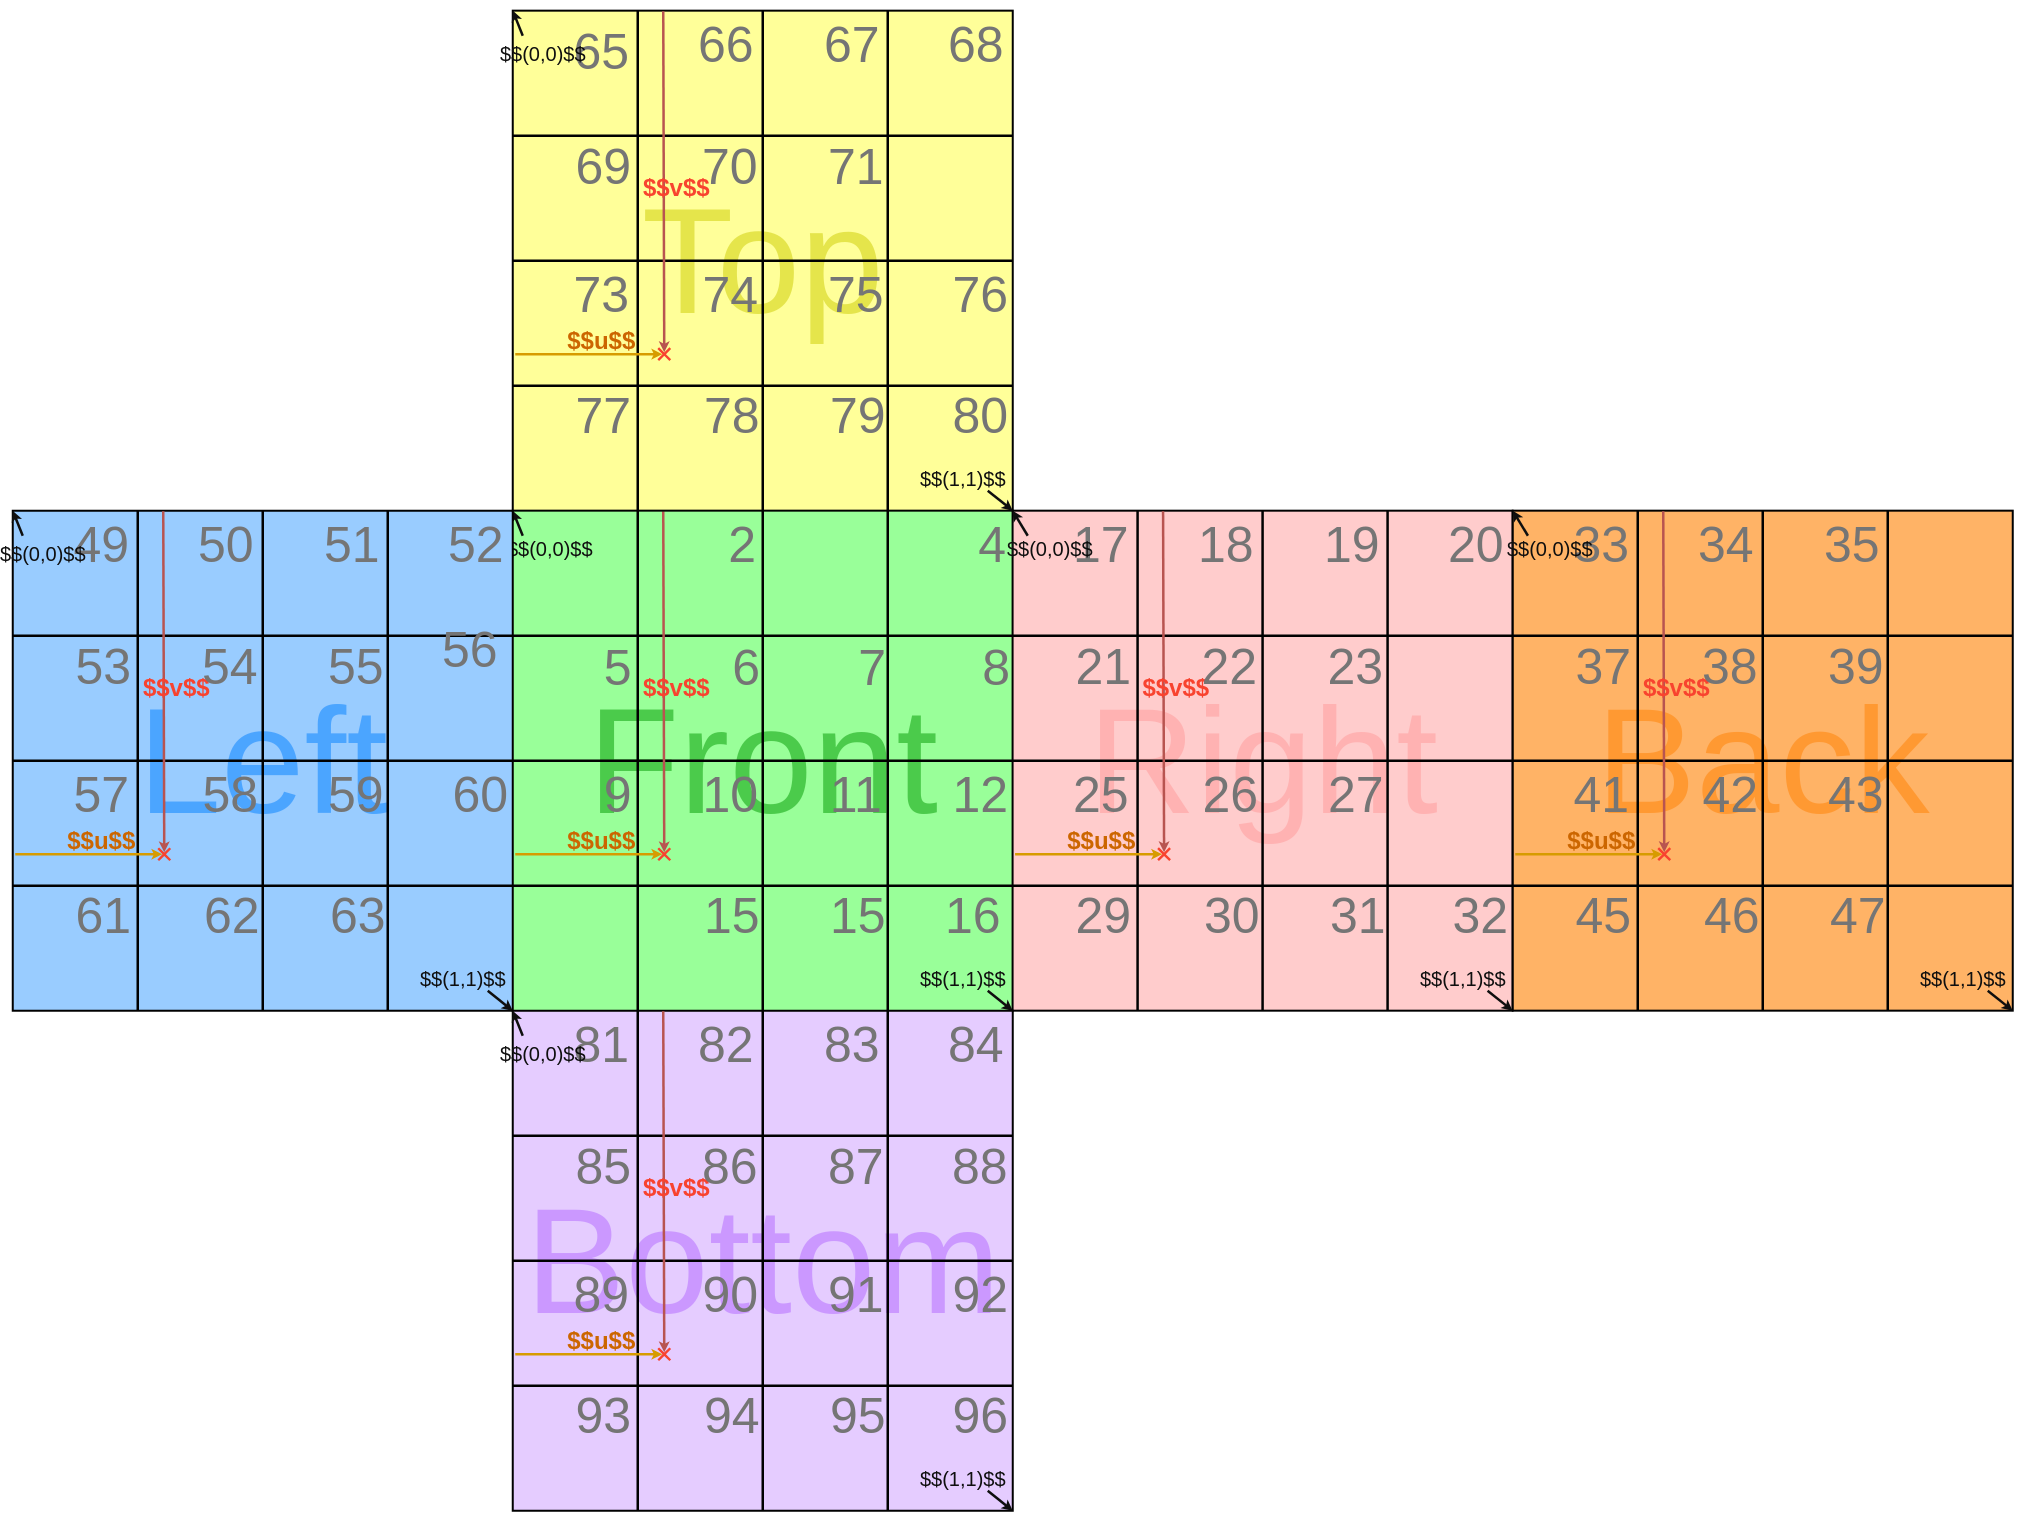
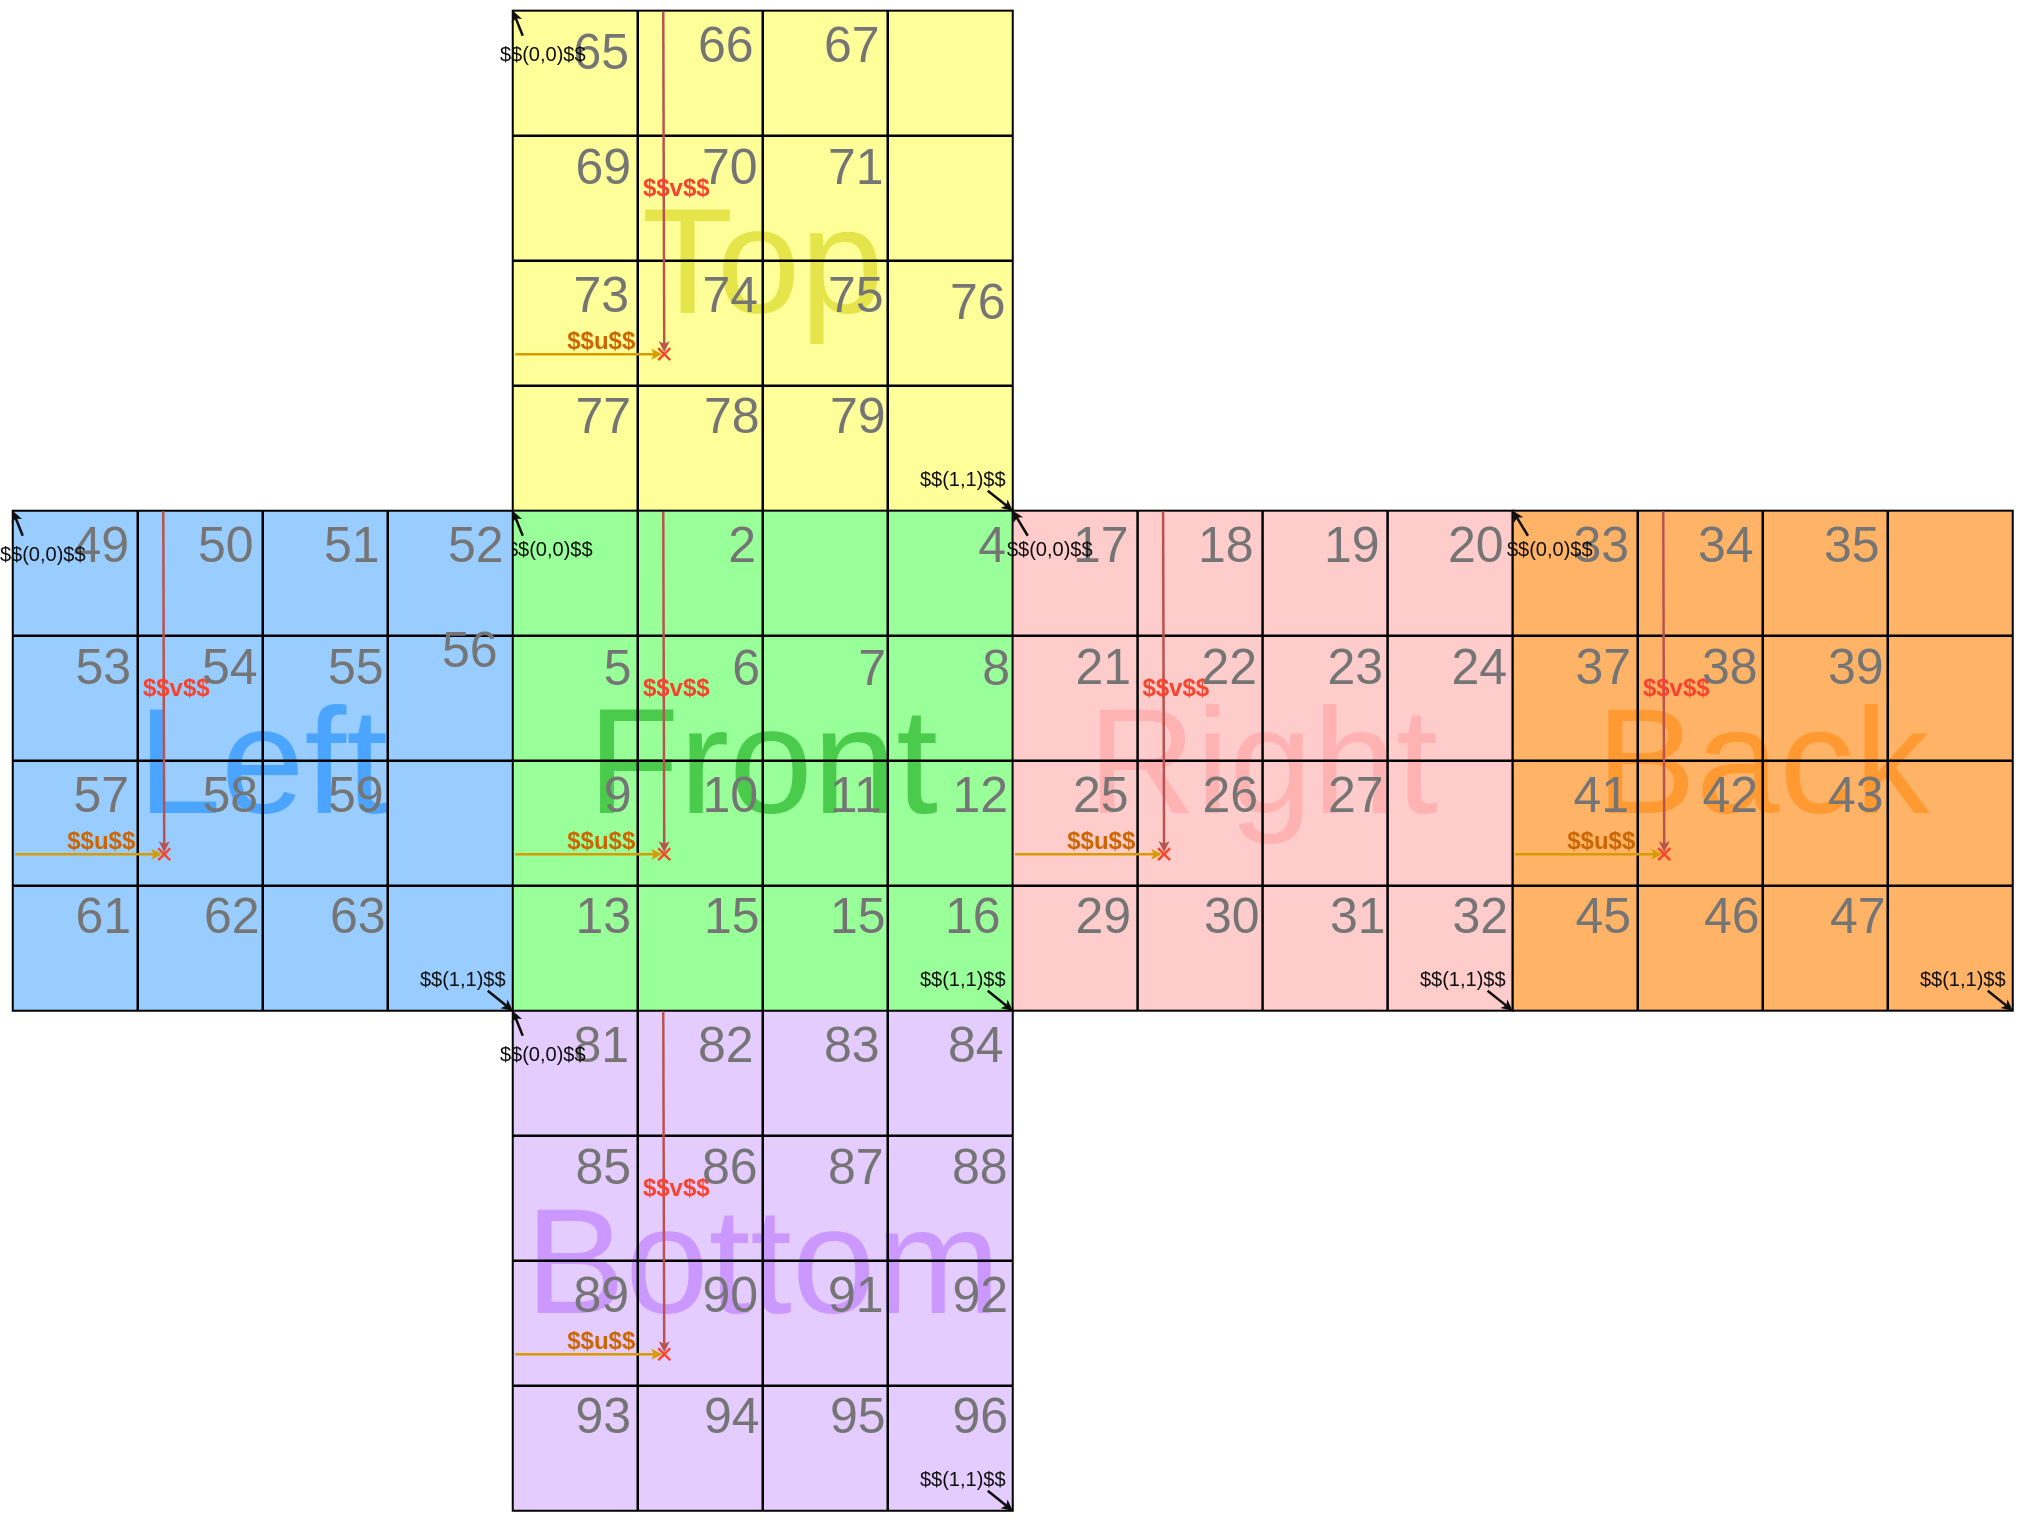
node "68": removed
node "76": moved (980, 294) -> (978, 301)
node "80": removed
node "24": added
node "60": removed
node "13": added
